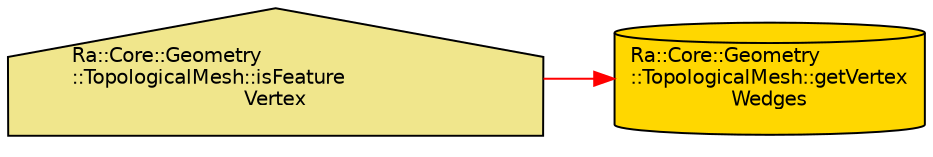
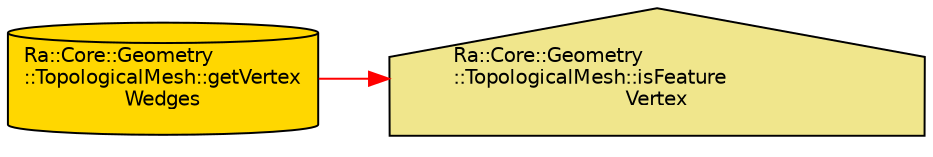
edge "Ra::Core::Geometry ::TopologicalMesh::isFeature Vertex" -> "Ra::Core::Geometry ::TopologicalMesh::getVertex Wedges": reversed
